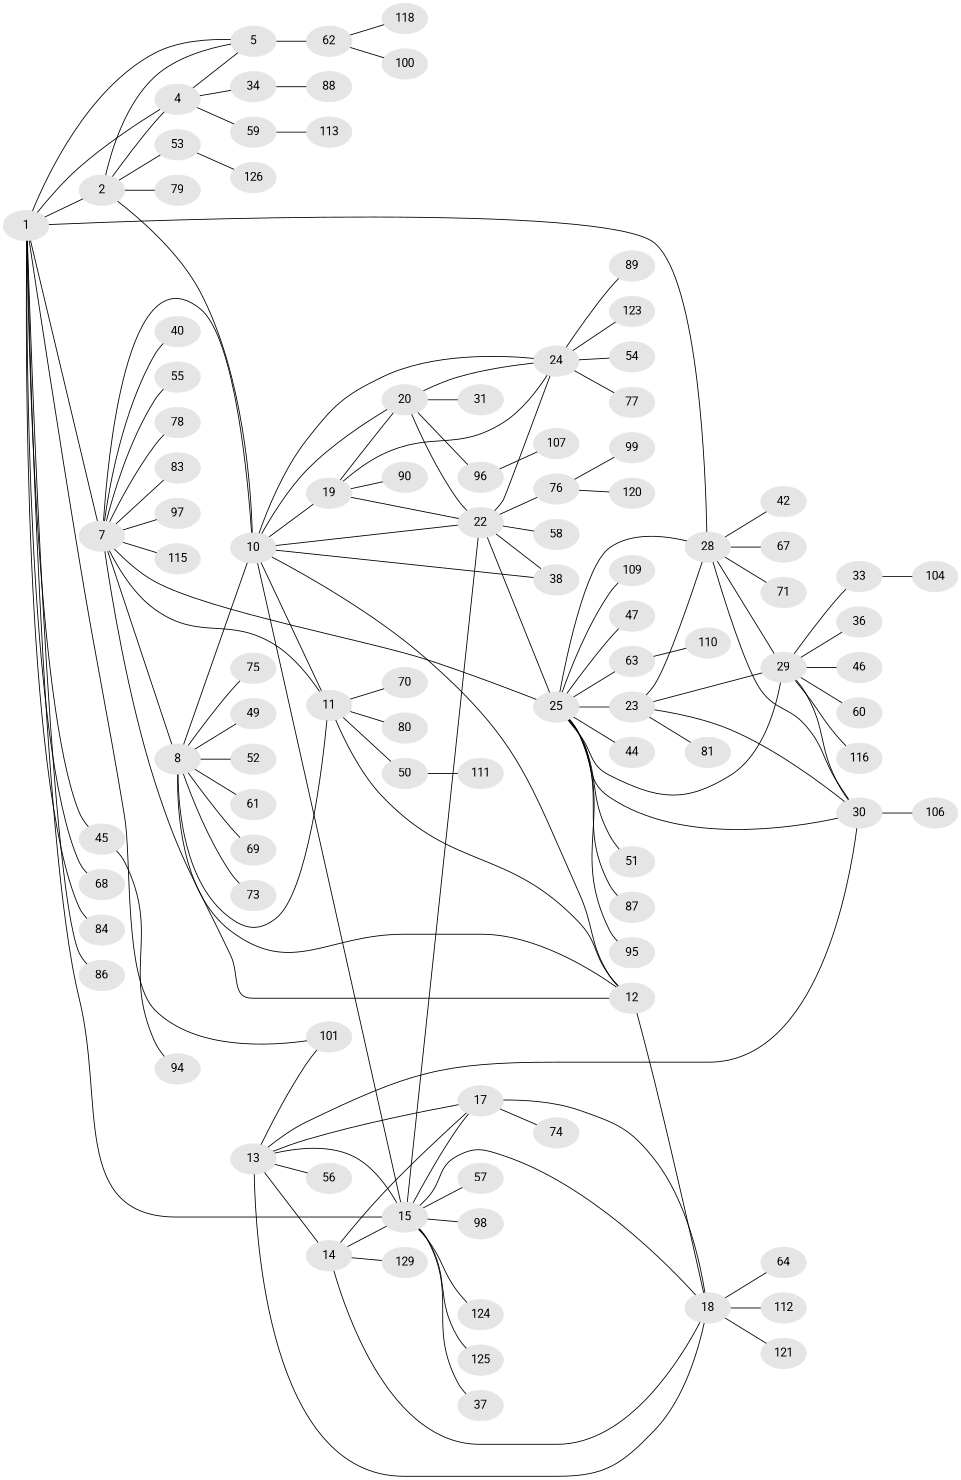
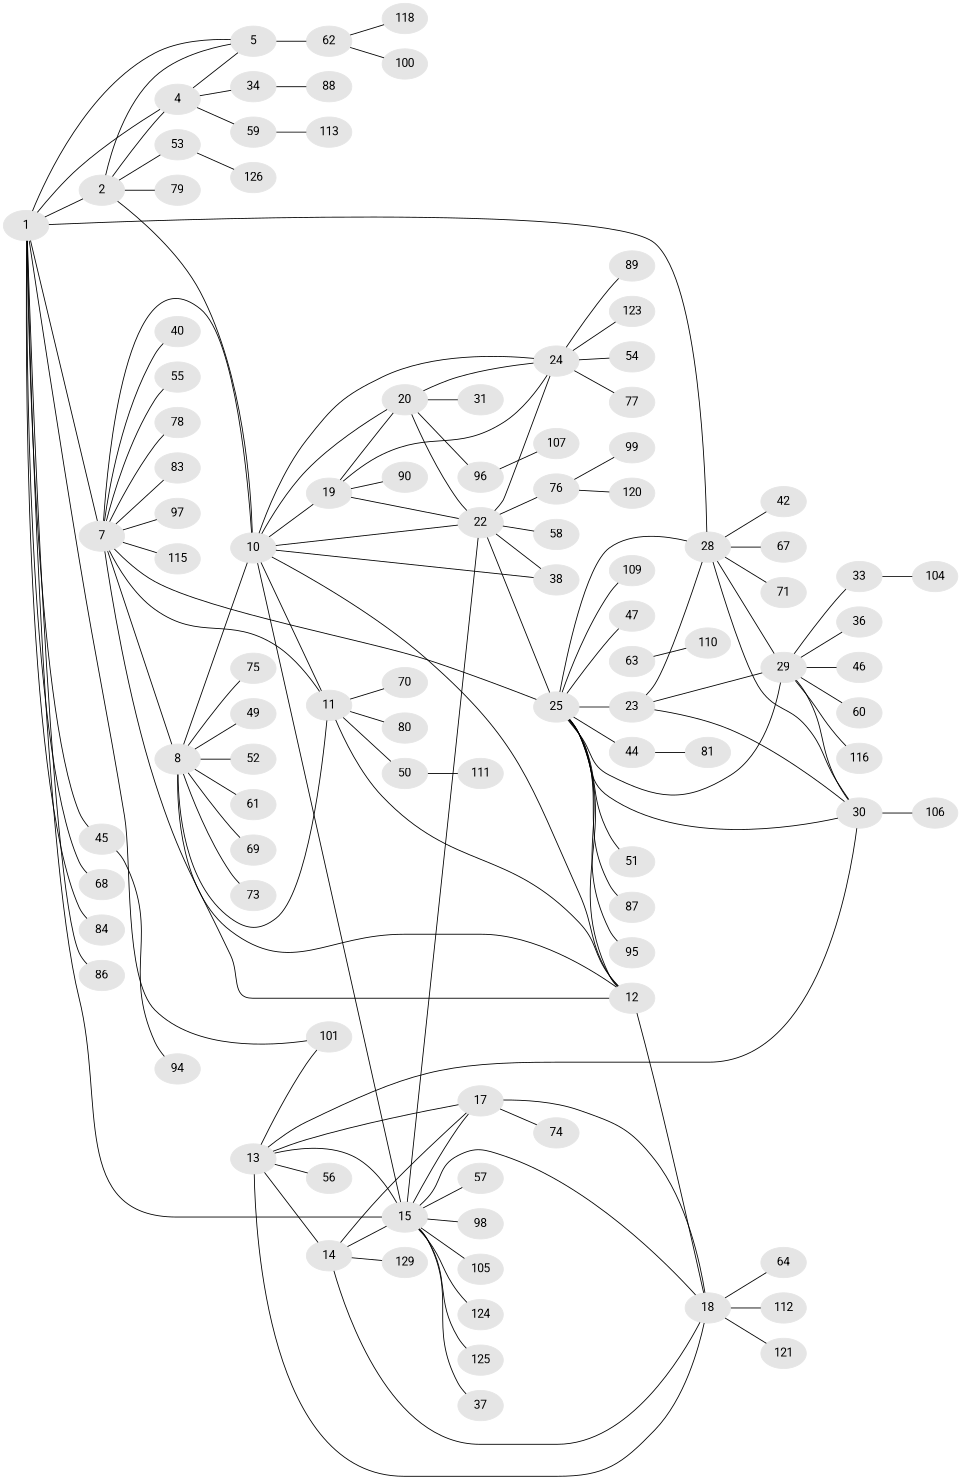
edge "63" -- "25": now "12" -- "25"
edge "23" -- "81": now "44" -- "81"
node "105": added
